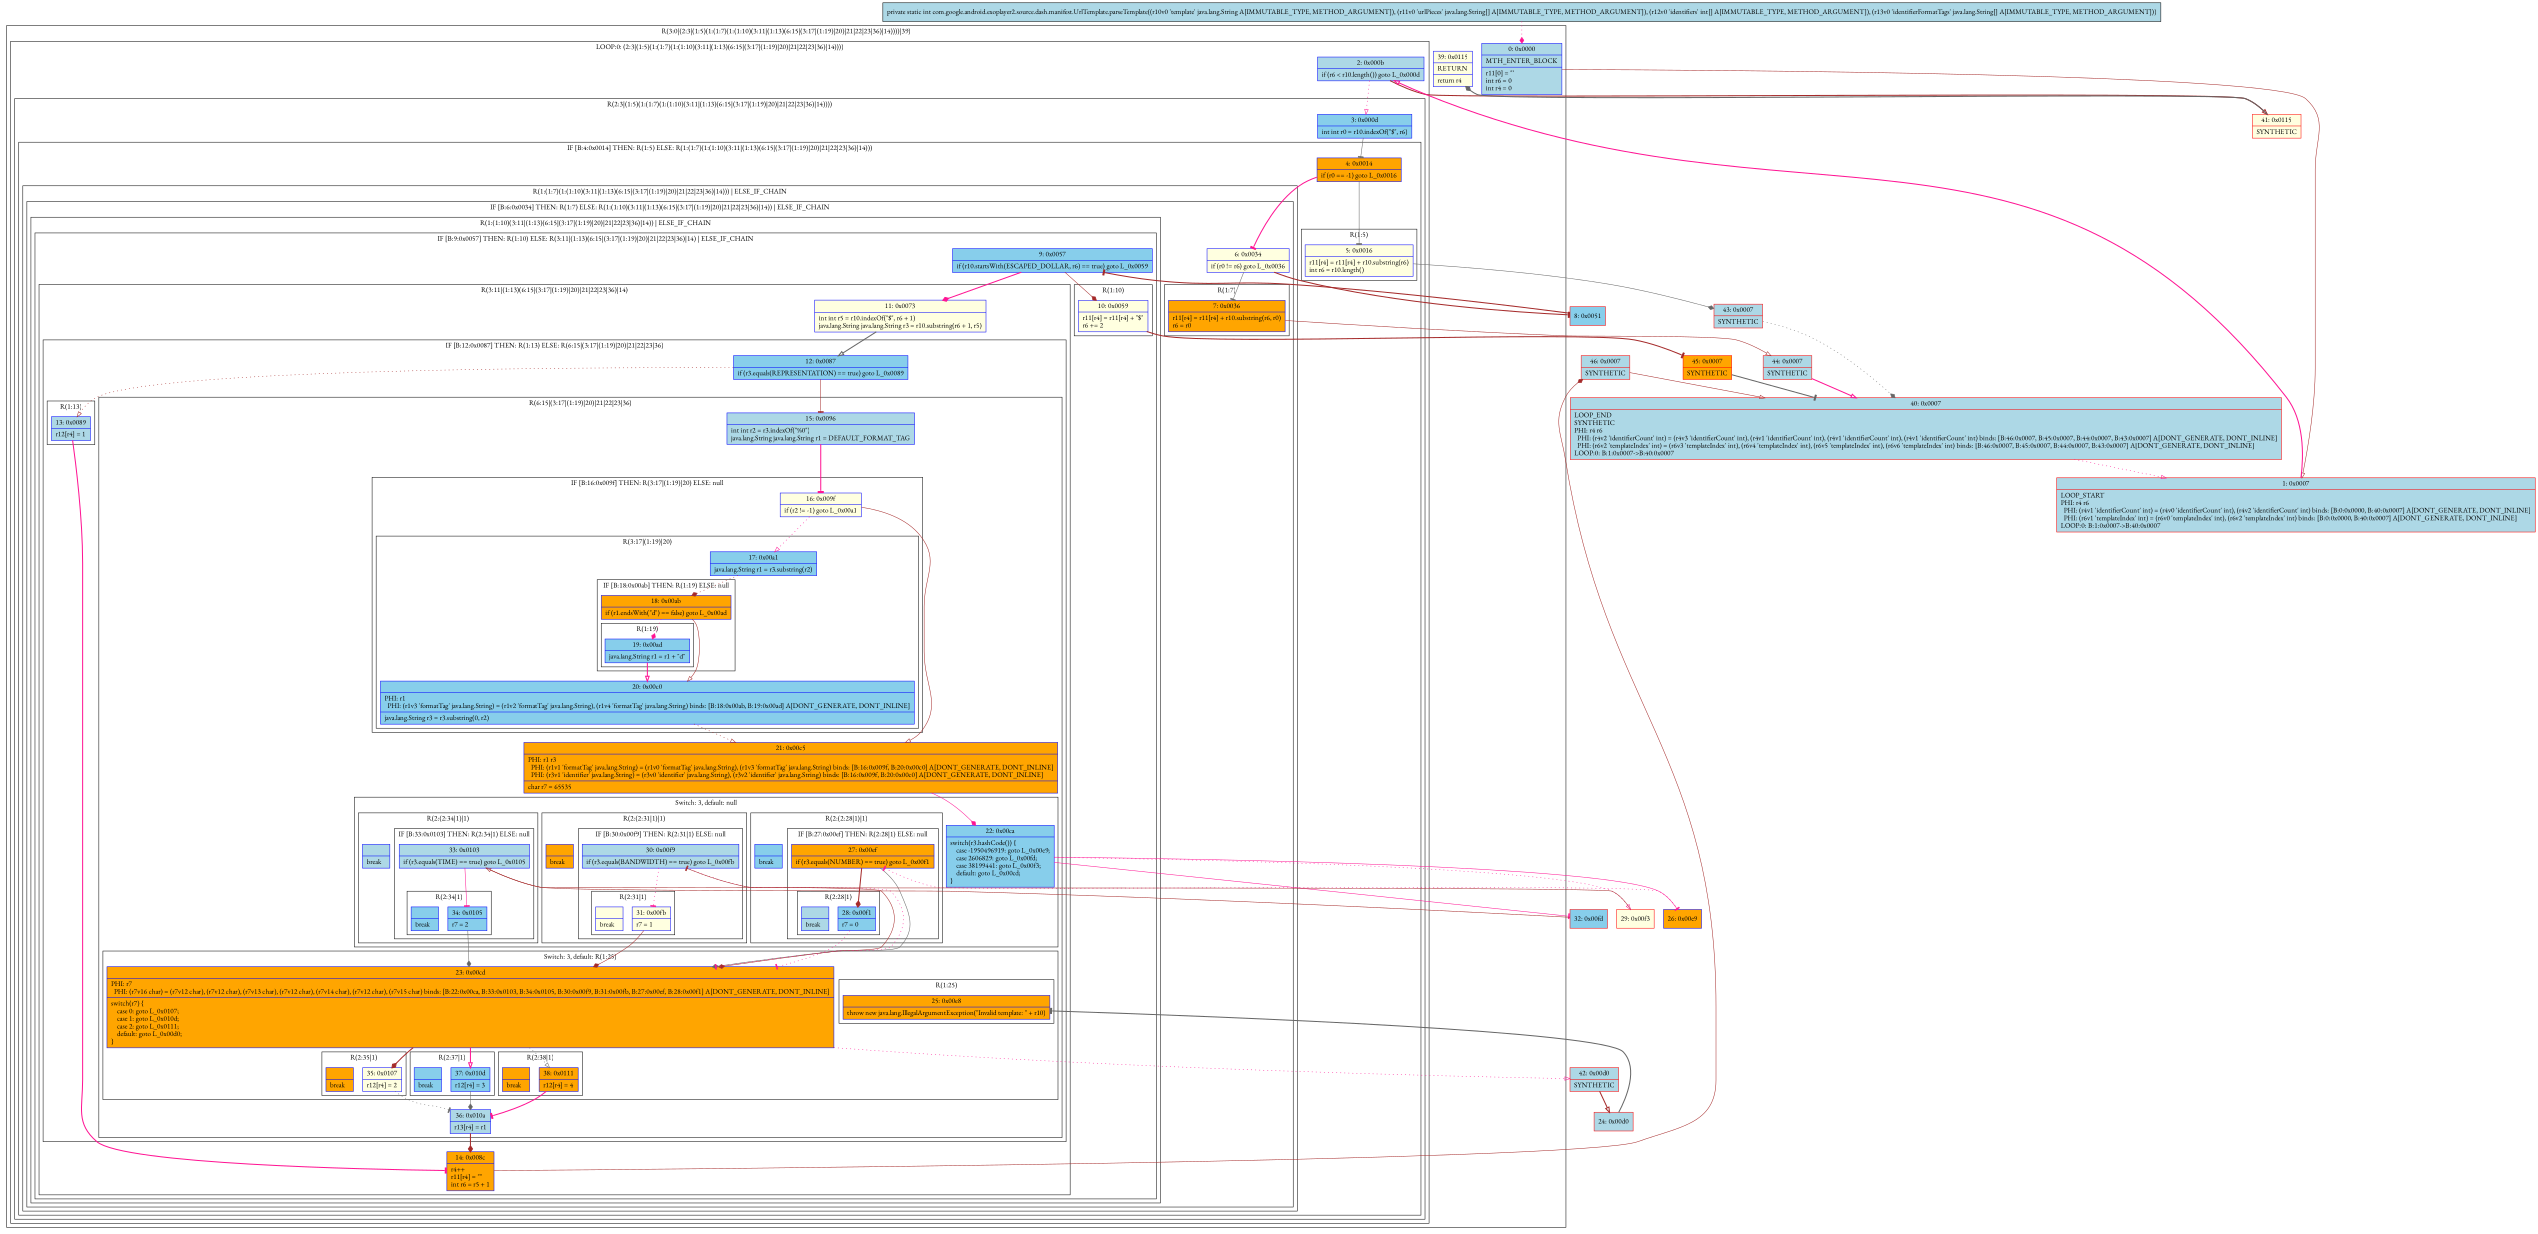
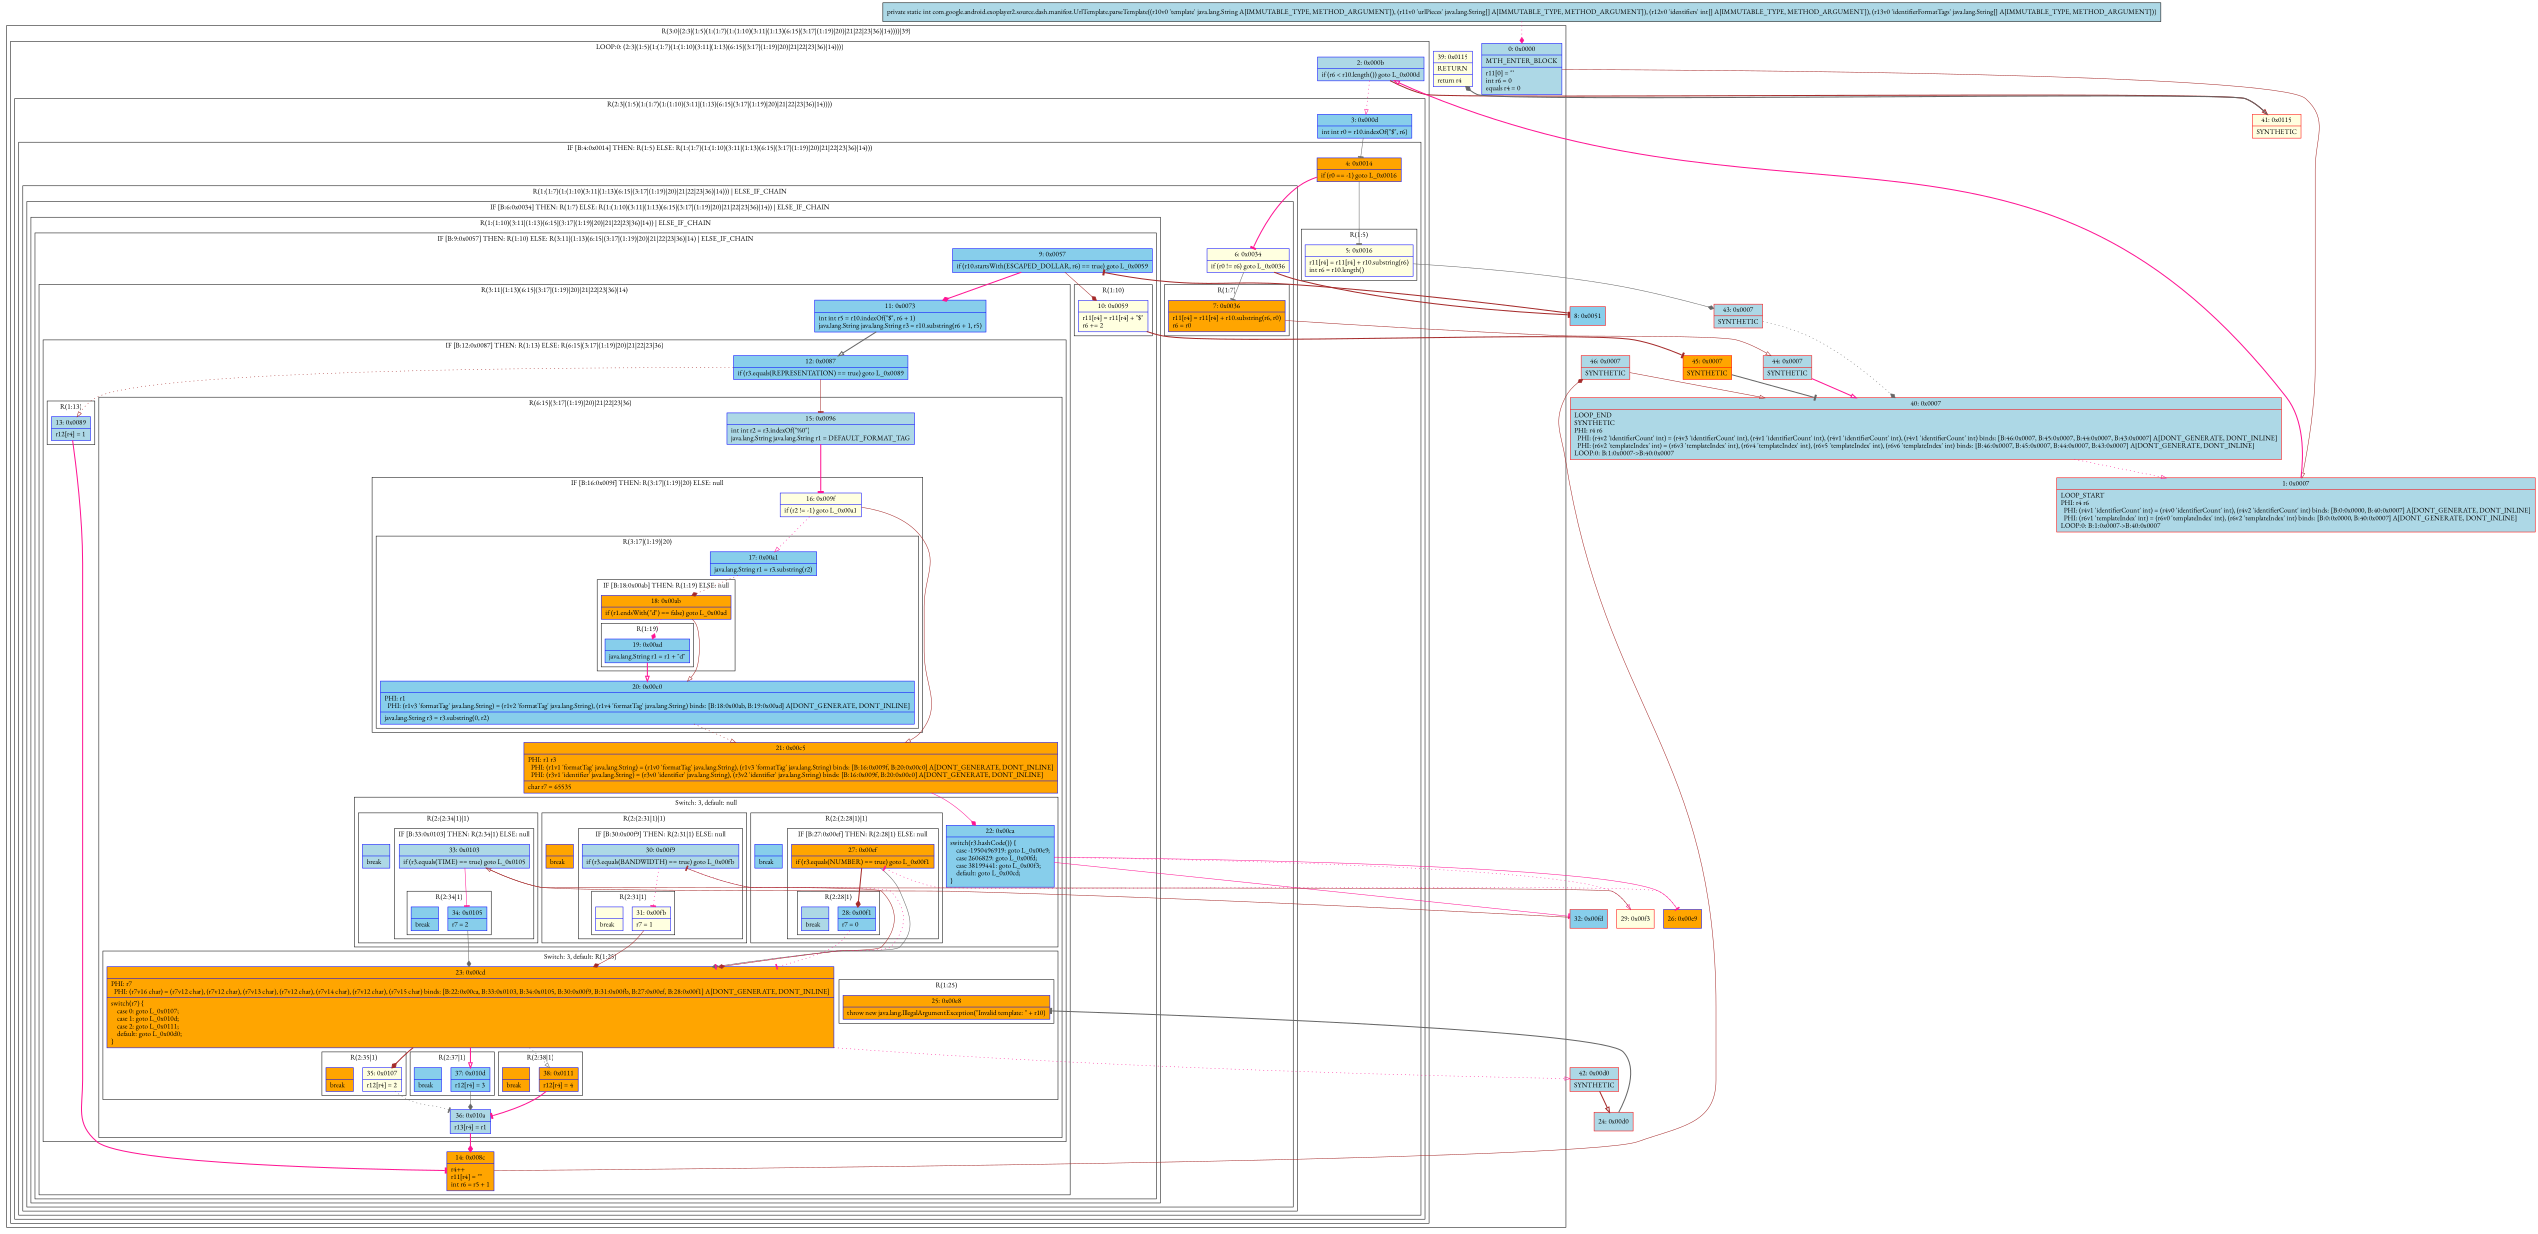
node "0: 0x0000": text "int r4 = 0" -> "equals r4 = 0"
node "11: 0x0073": fillcolor lightyellow -> skyblue
edge "36: 0x010a" -> "14: 0x008c": color brown -> deeppink
